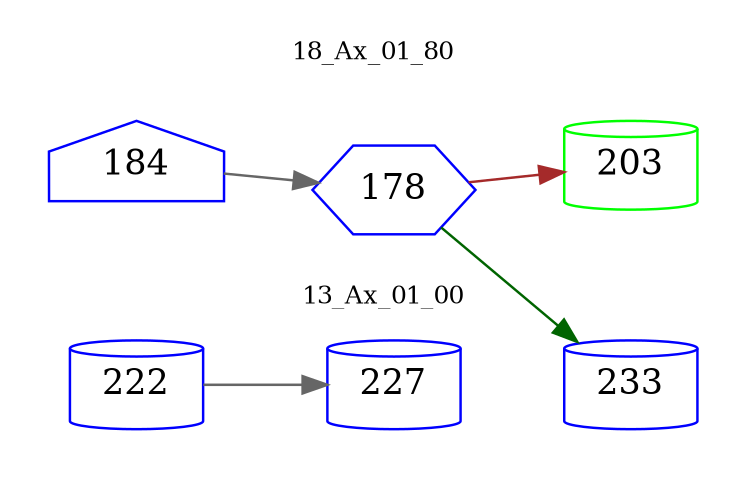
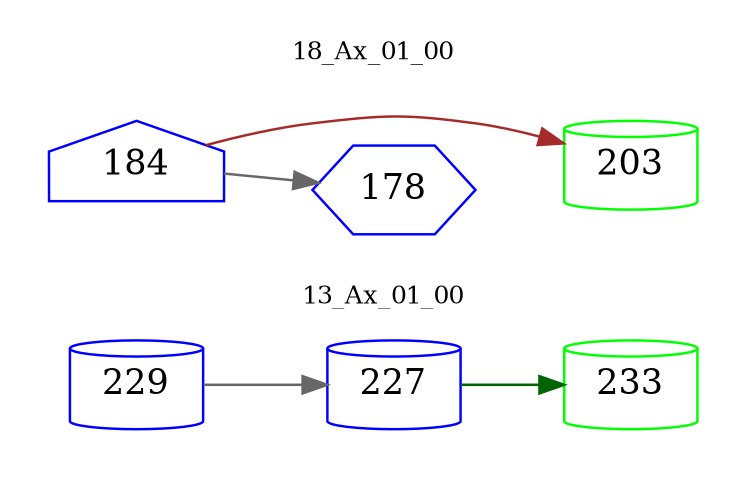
cluster "18_Ax_01_80": label "18_Ax_01_80" -> "18_Ax_01_00"
edge "178" -> "203": now "184" -> "203"
edge "178" -> "233": now "227" -> "233"
node "222": label "222" -> "229"
node "233": color blue -> green
